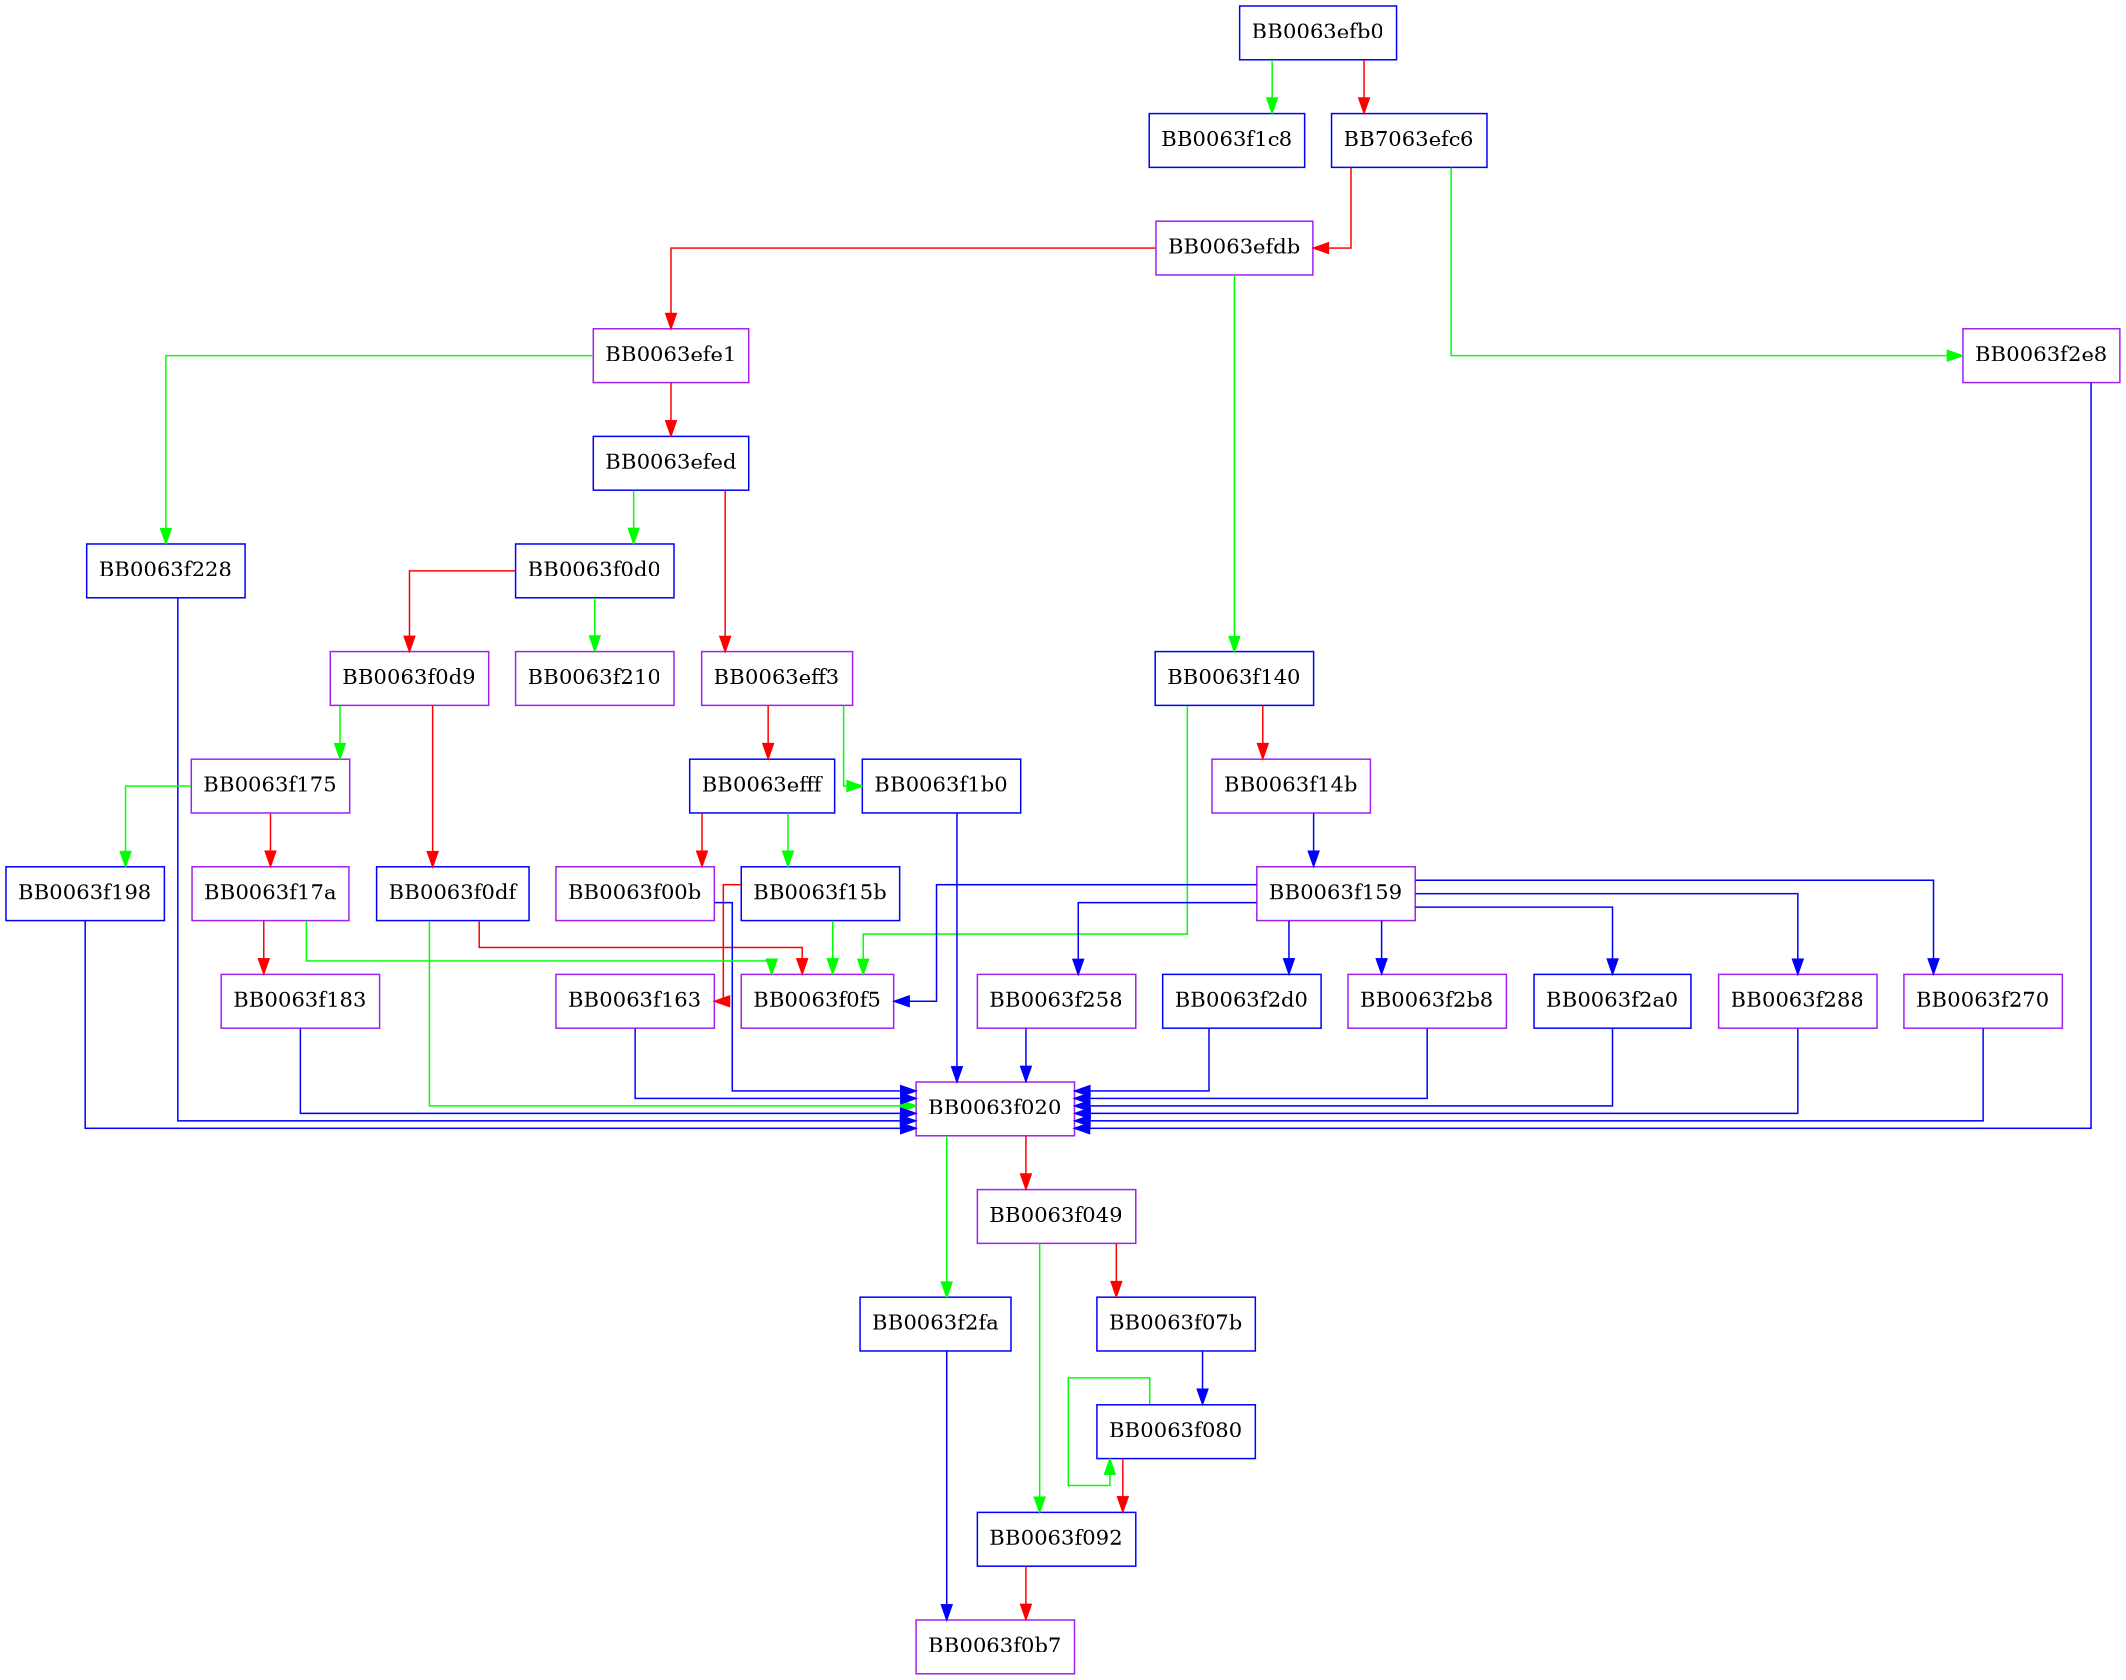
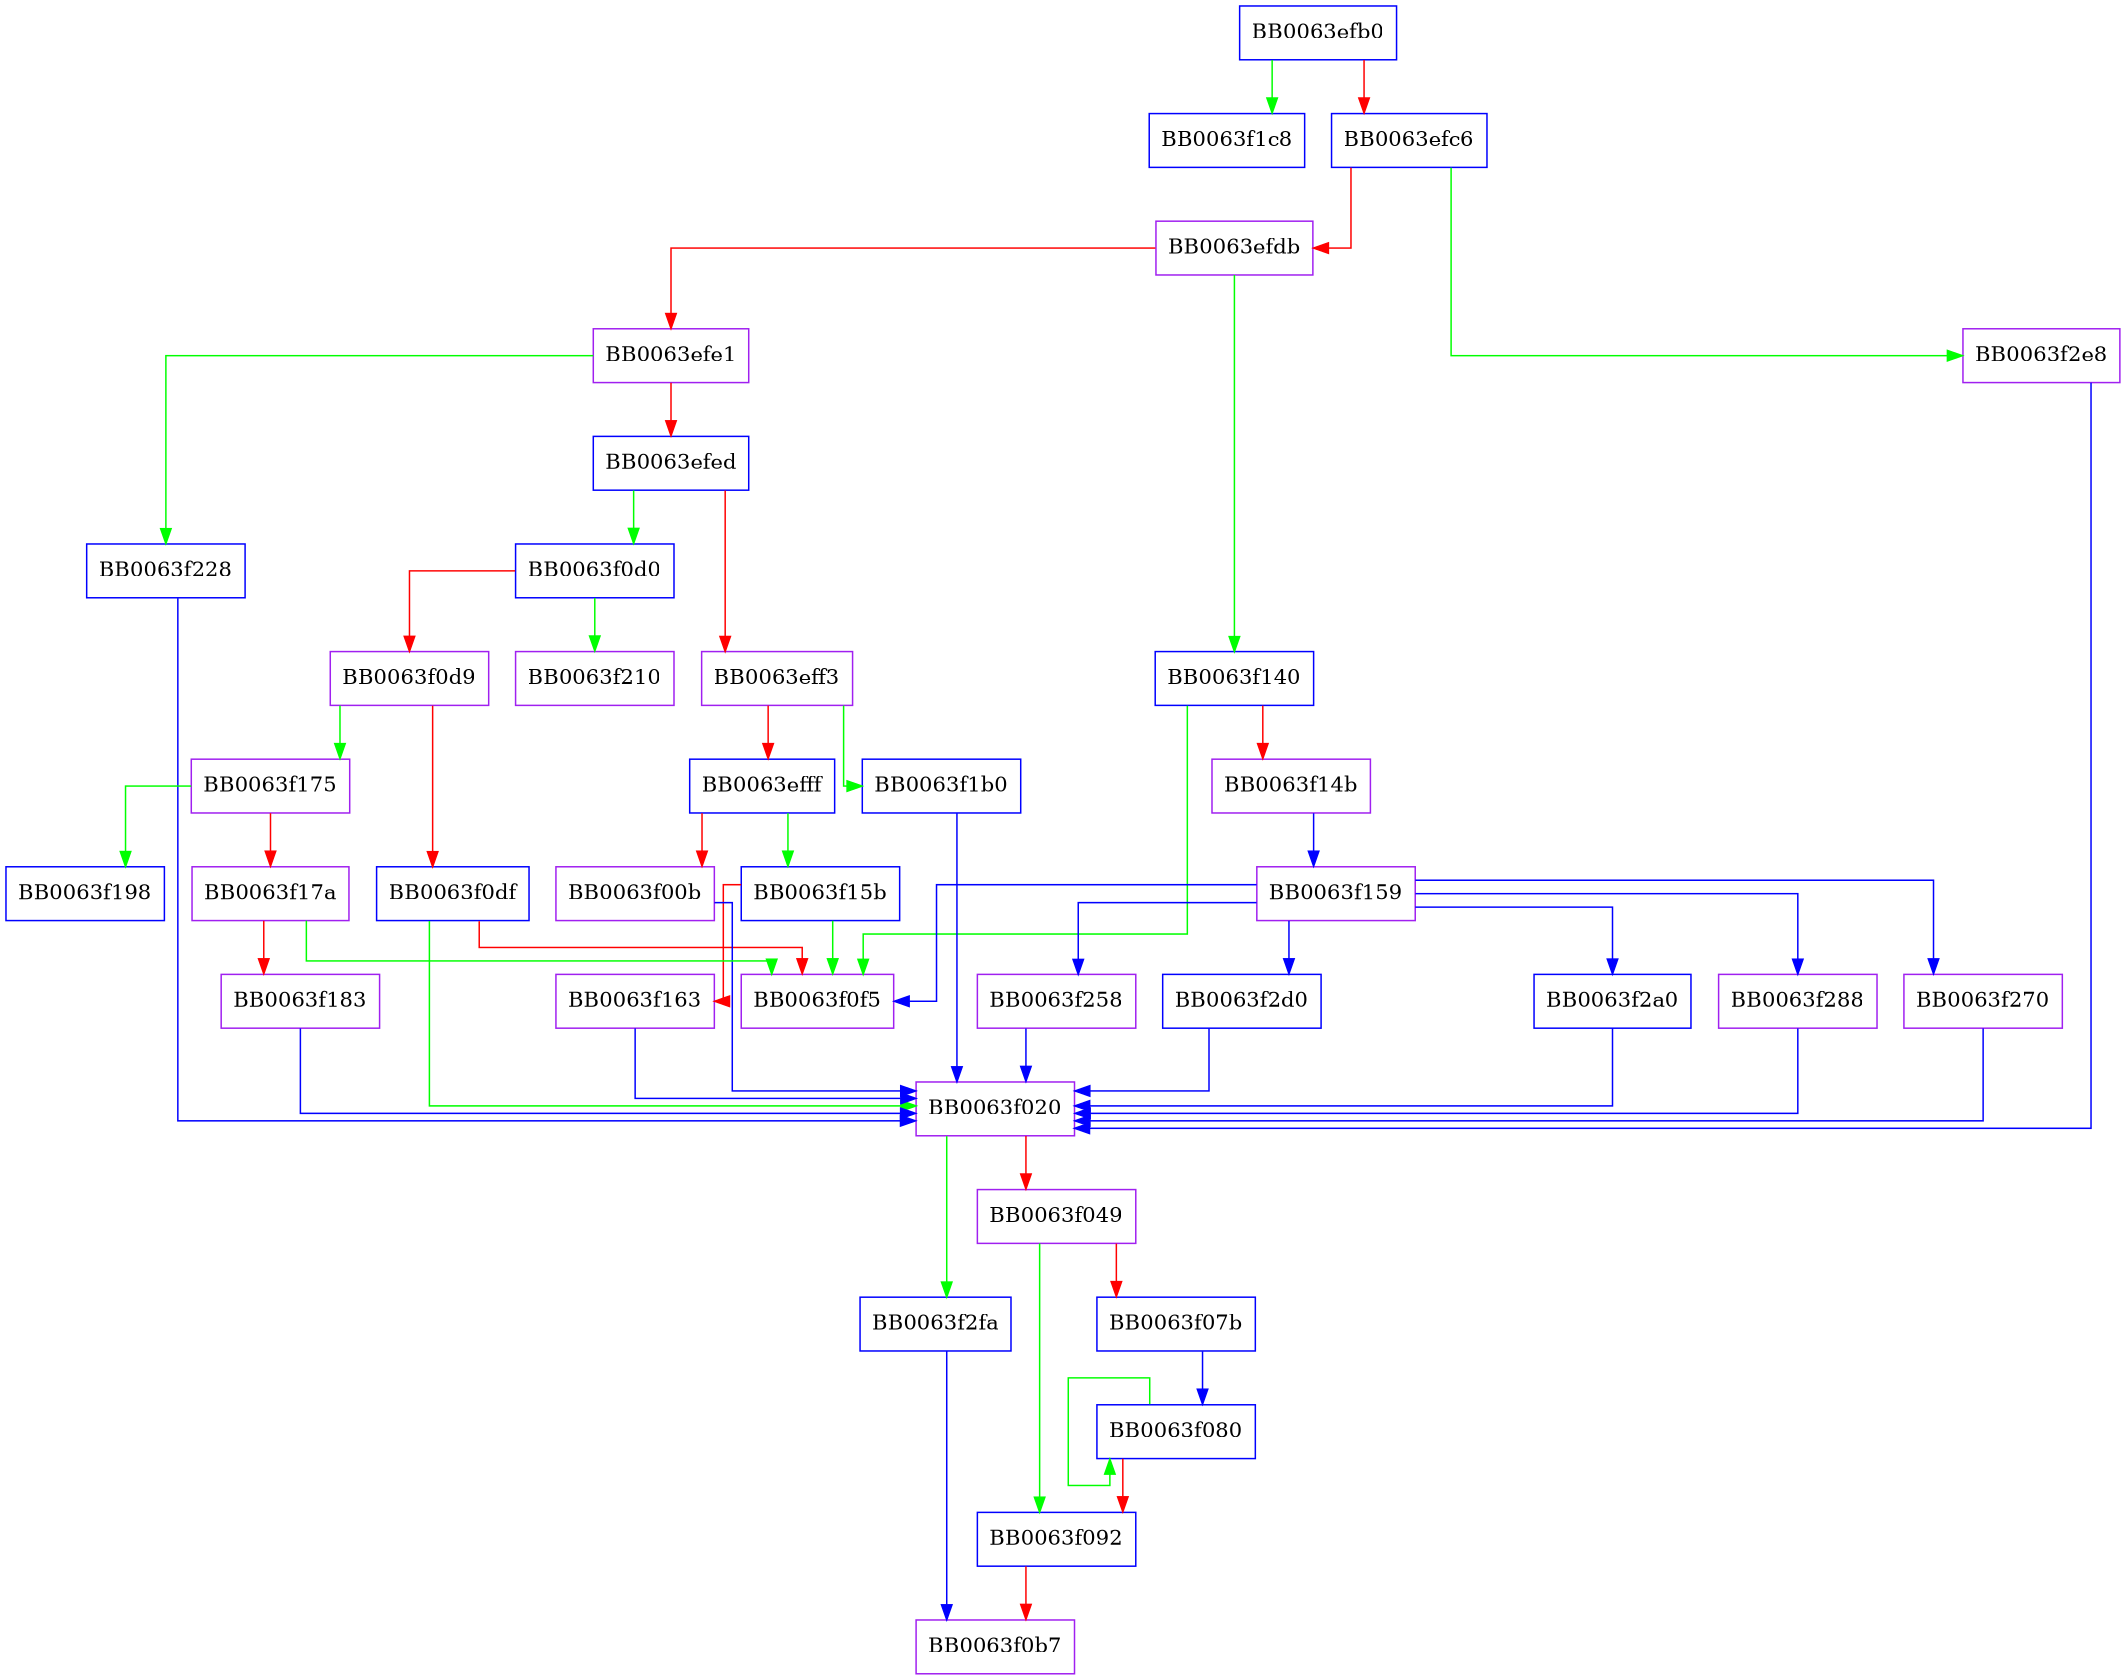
node "BB7063efc6": label "BB7063efc6" -> "BB0063efc6"
node "BB0063f2b8": removed
edge "BB0063f198" -> "BB0063f020": removed
